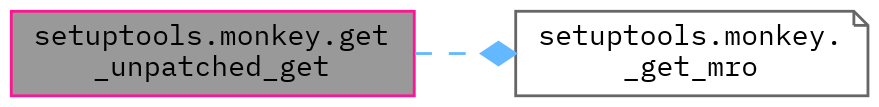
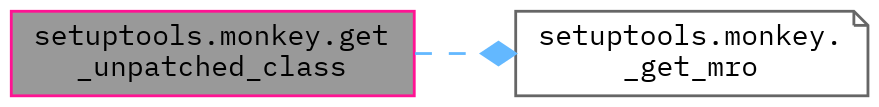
node "setuptools.monkey.get _unpatched_get": label "setuptools.monkey.get _unpatched_get" -> "setuptools.monkey.get _unpatched_class"
